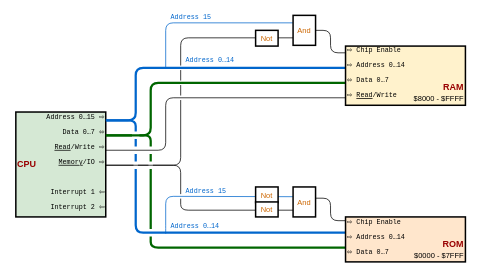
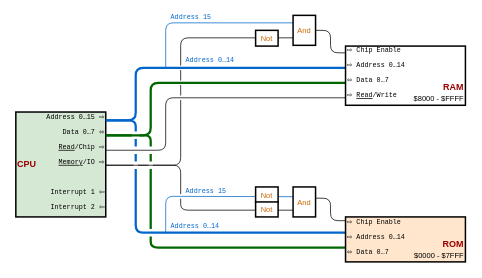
node "RAM $8000 - $FFFF": fillcolor #fff2cc -> #ffffff
node "Read/Write ⇨": label "Read/Write ⇨" -> "Read/Chip ⇨"
